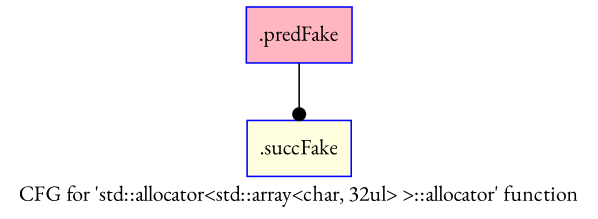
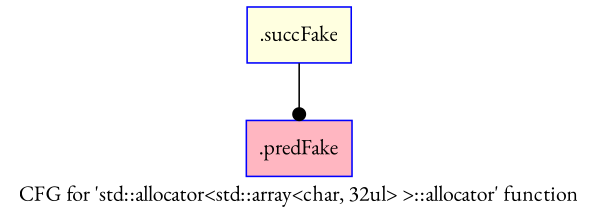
edge ".predFake" -> ".succFake": reversed
